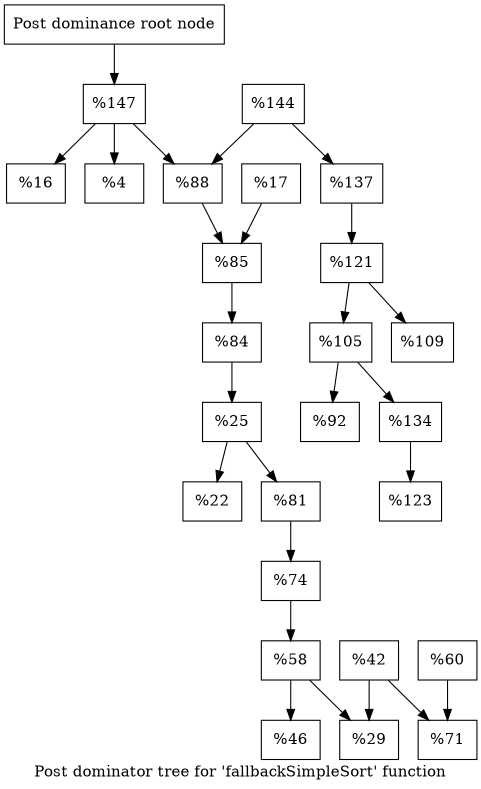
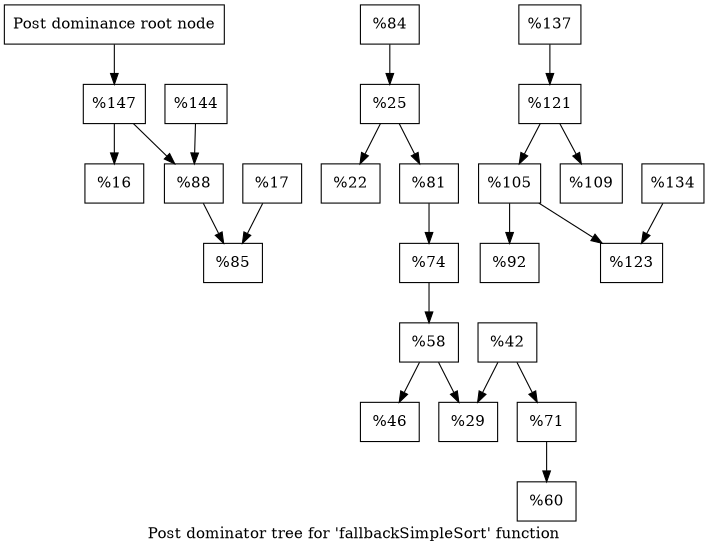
edge "%144" -> "%137": removed
node "%4": removed
edge "%85" -> "%84": removed
edge "%105" -> "%134": now "%105" -> "%123"
edge "%60" -> "%71": reversed
